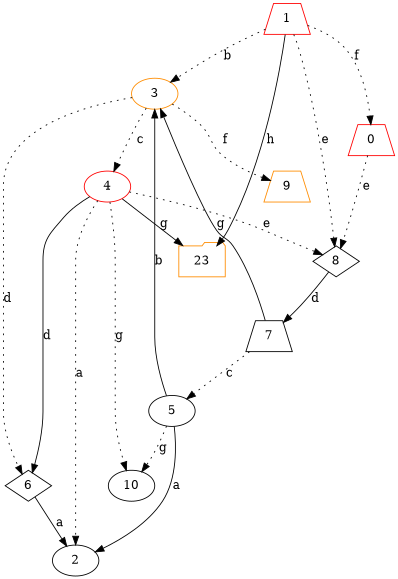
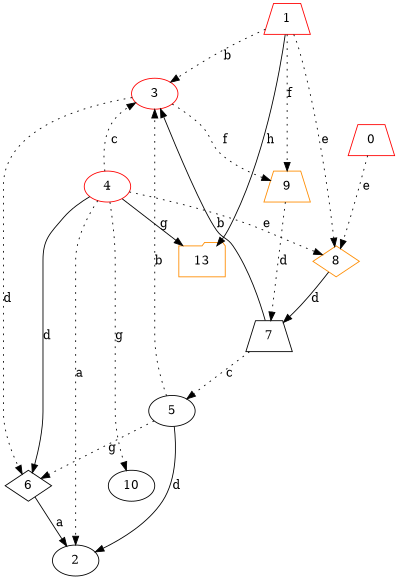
edge "1" -> "0": now "1" -> "9"
node "3": color darkorange -> red
edge "3" -> "4": reversed
edge "7" -> "3": label "g" -> "b"
edge "9" -> "7": added, label "d"
edge "5" -> "3": style solid -> dotted
node "23": label "23" -> "13"
node "8": color black -> darkorange
edge "5" -> "10": now "5" -> "6"
edge "5" -> "2": label "a" -> "d"
